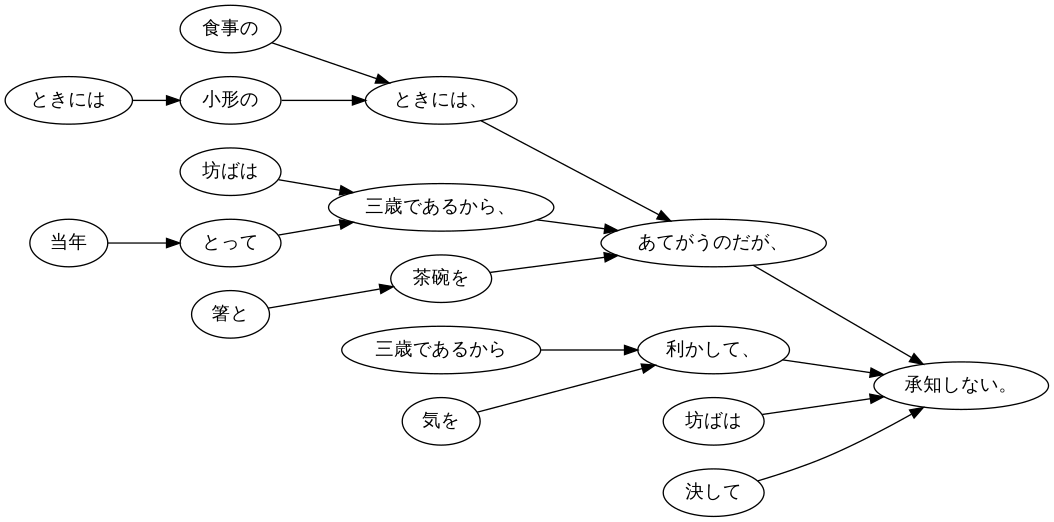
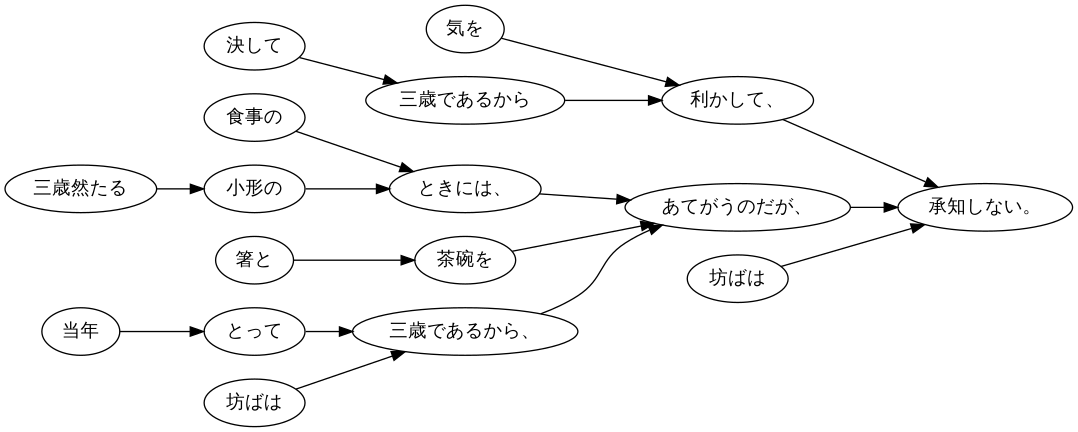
node "ときには": label "ときには" -> "三歳然たる"
edge "決して" -> "承知しない。": now "決して" -> "三歳であるから"
